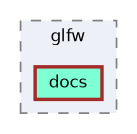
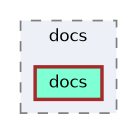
cluster "glfw": label "glfw" -> "docs"
